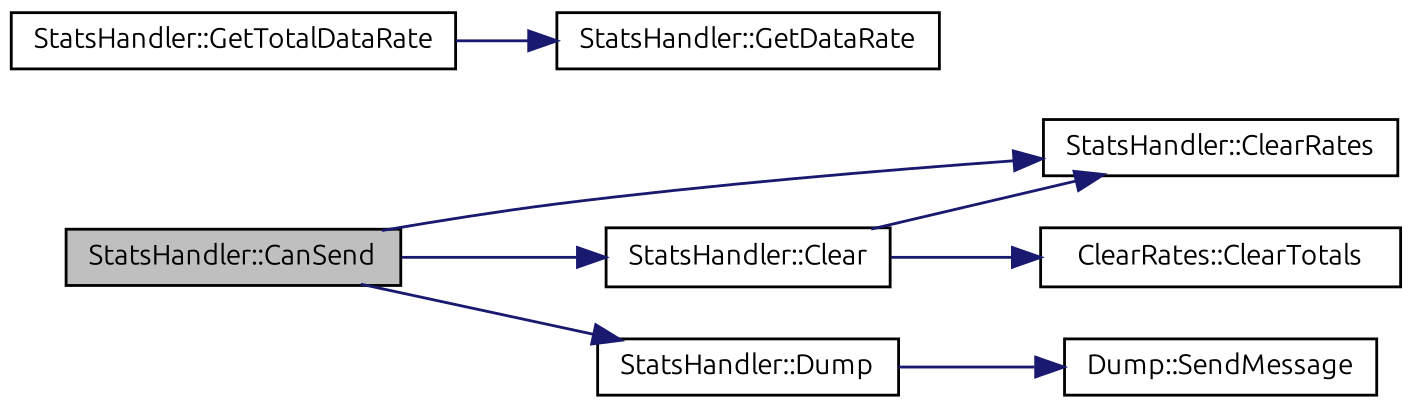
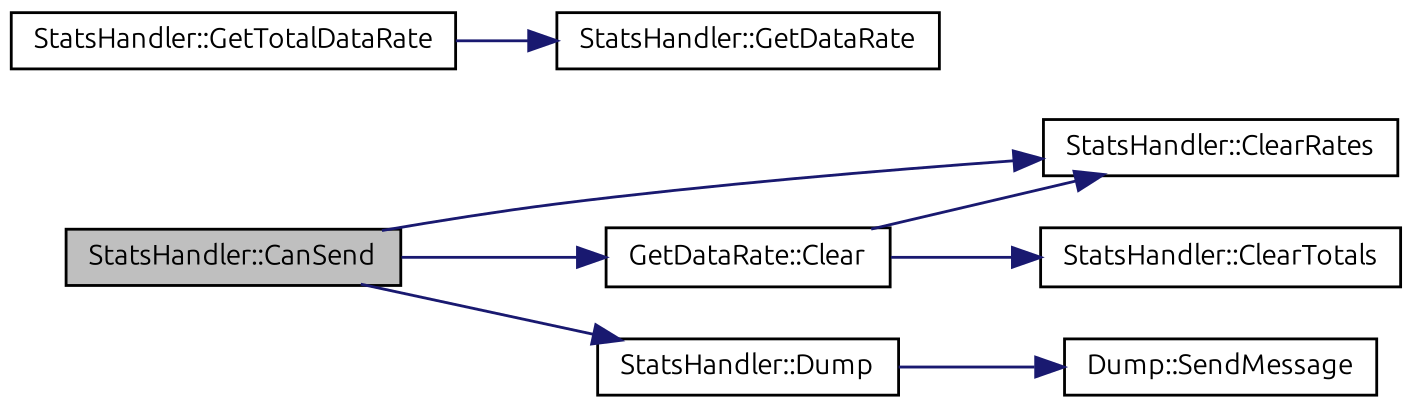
node "StatsHandler::Clear": label "StatsHandler::Clear" -> "GetDataRate::Clear"
node "ClearRates::ClearTotals": label "ClearRates::ClearTotals" -> "StatsHandler::ClearTotals"
